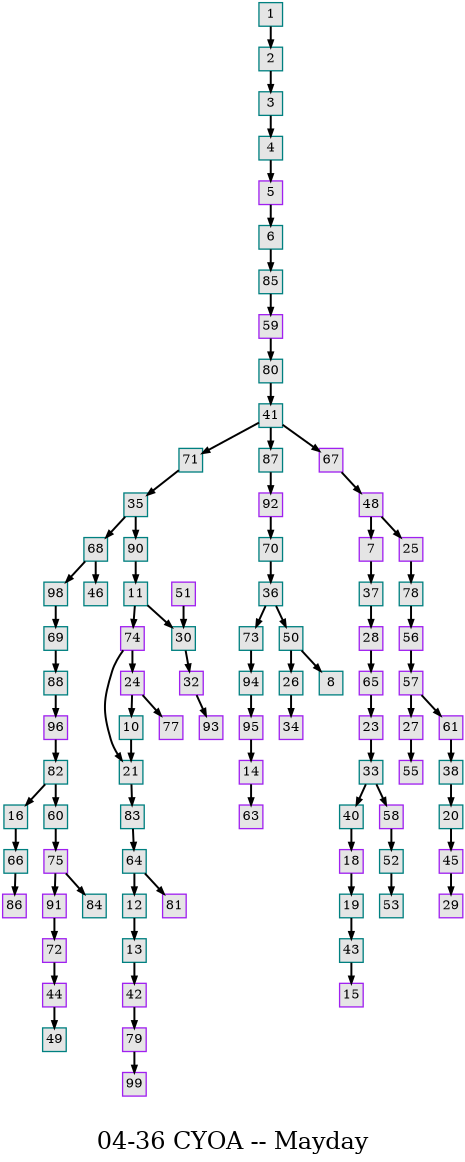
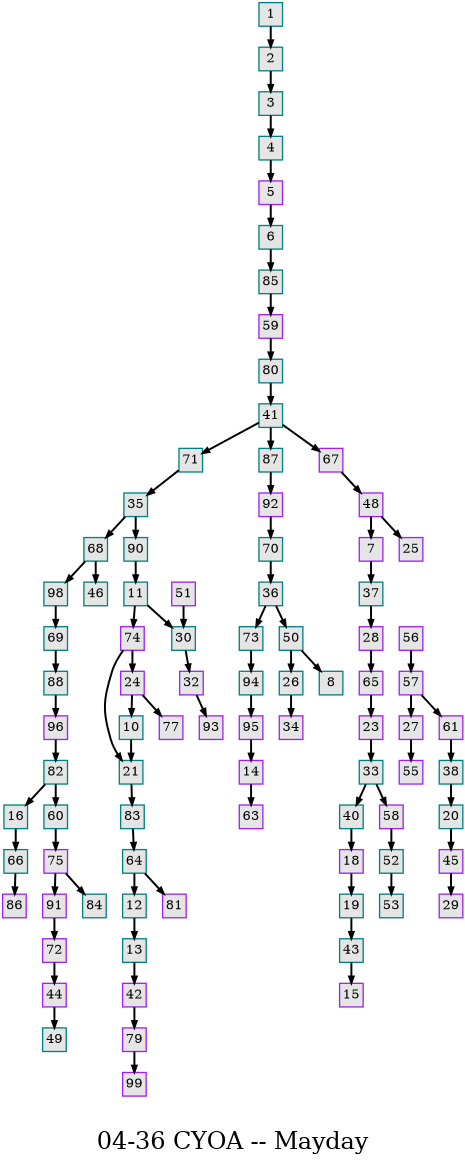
node "78": removed
